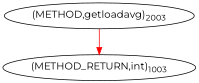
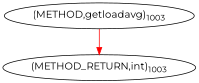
node "(METHOD,getloadavg)": text "2003" -> "1003"
